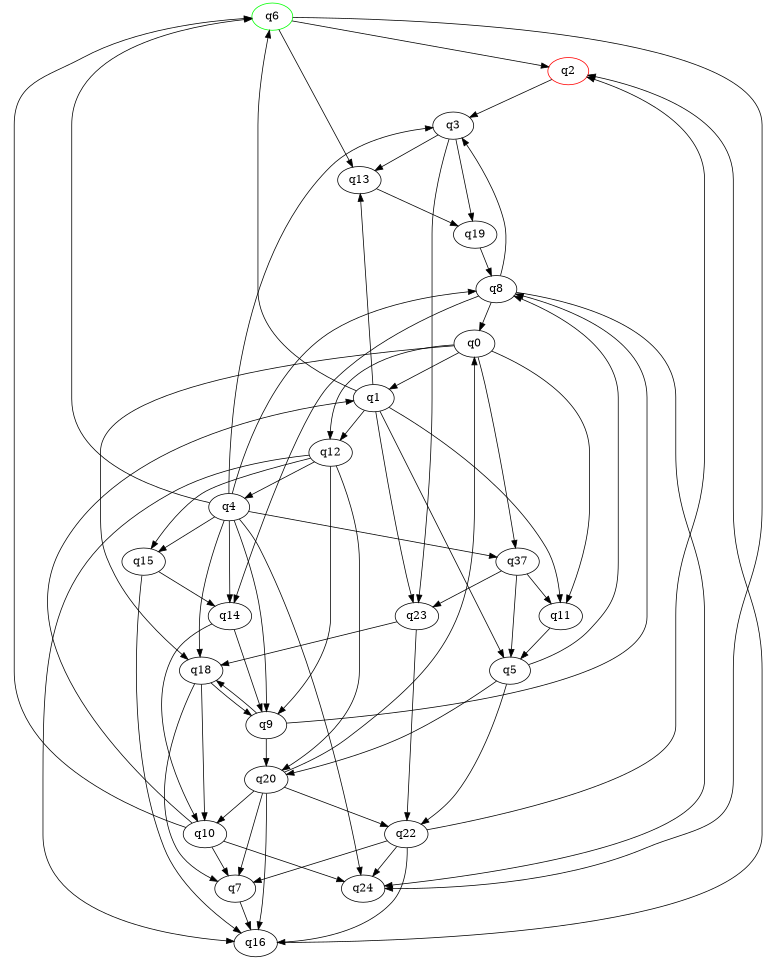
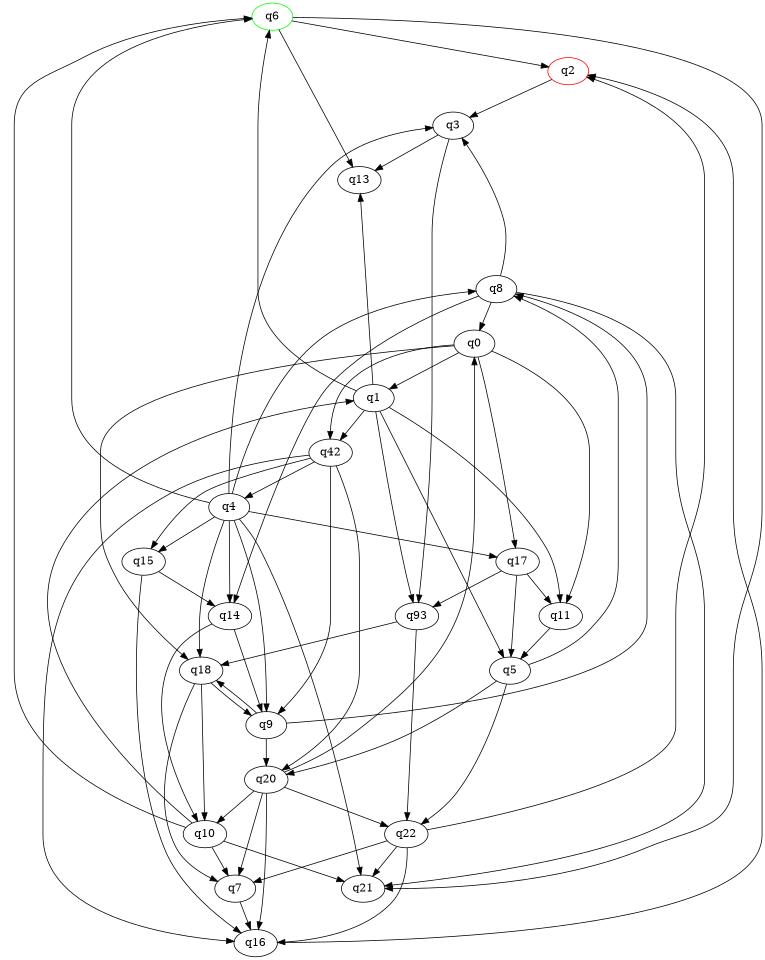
node "q19": removed
node "q12": label "q12" -> "q42"
node "q37": label "q37" -> "q17"
node "q23": label "q23" -> "q93"
node "q24": label "q24" -> "q21"
